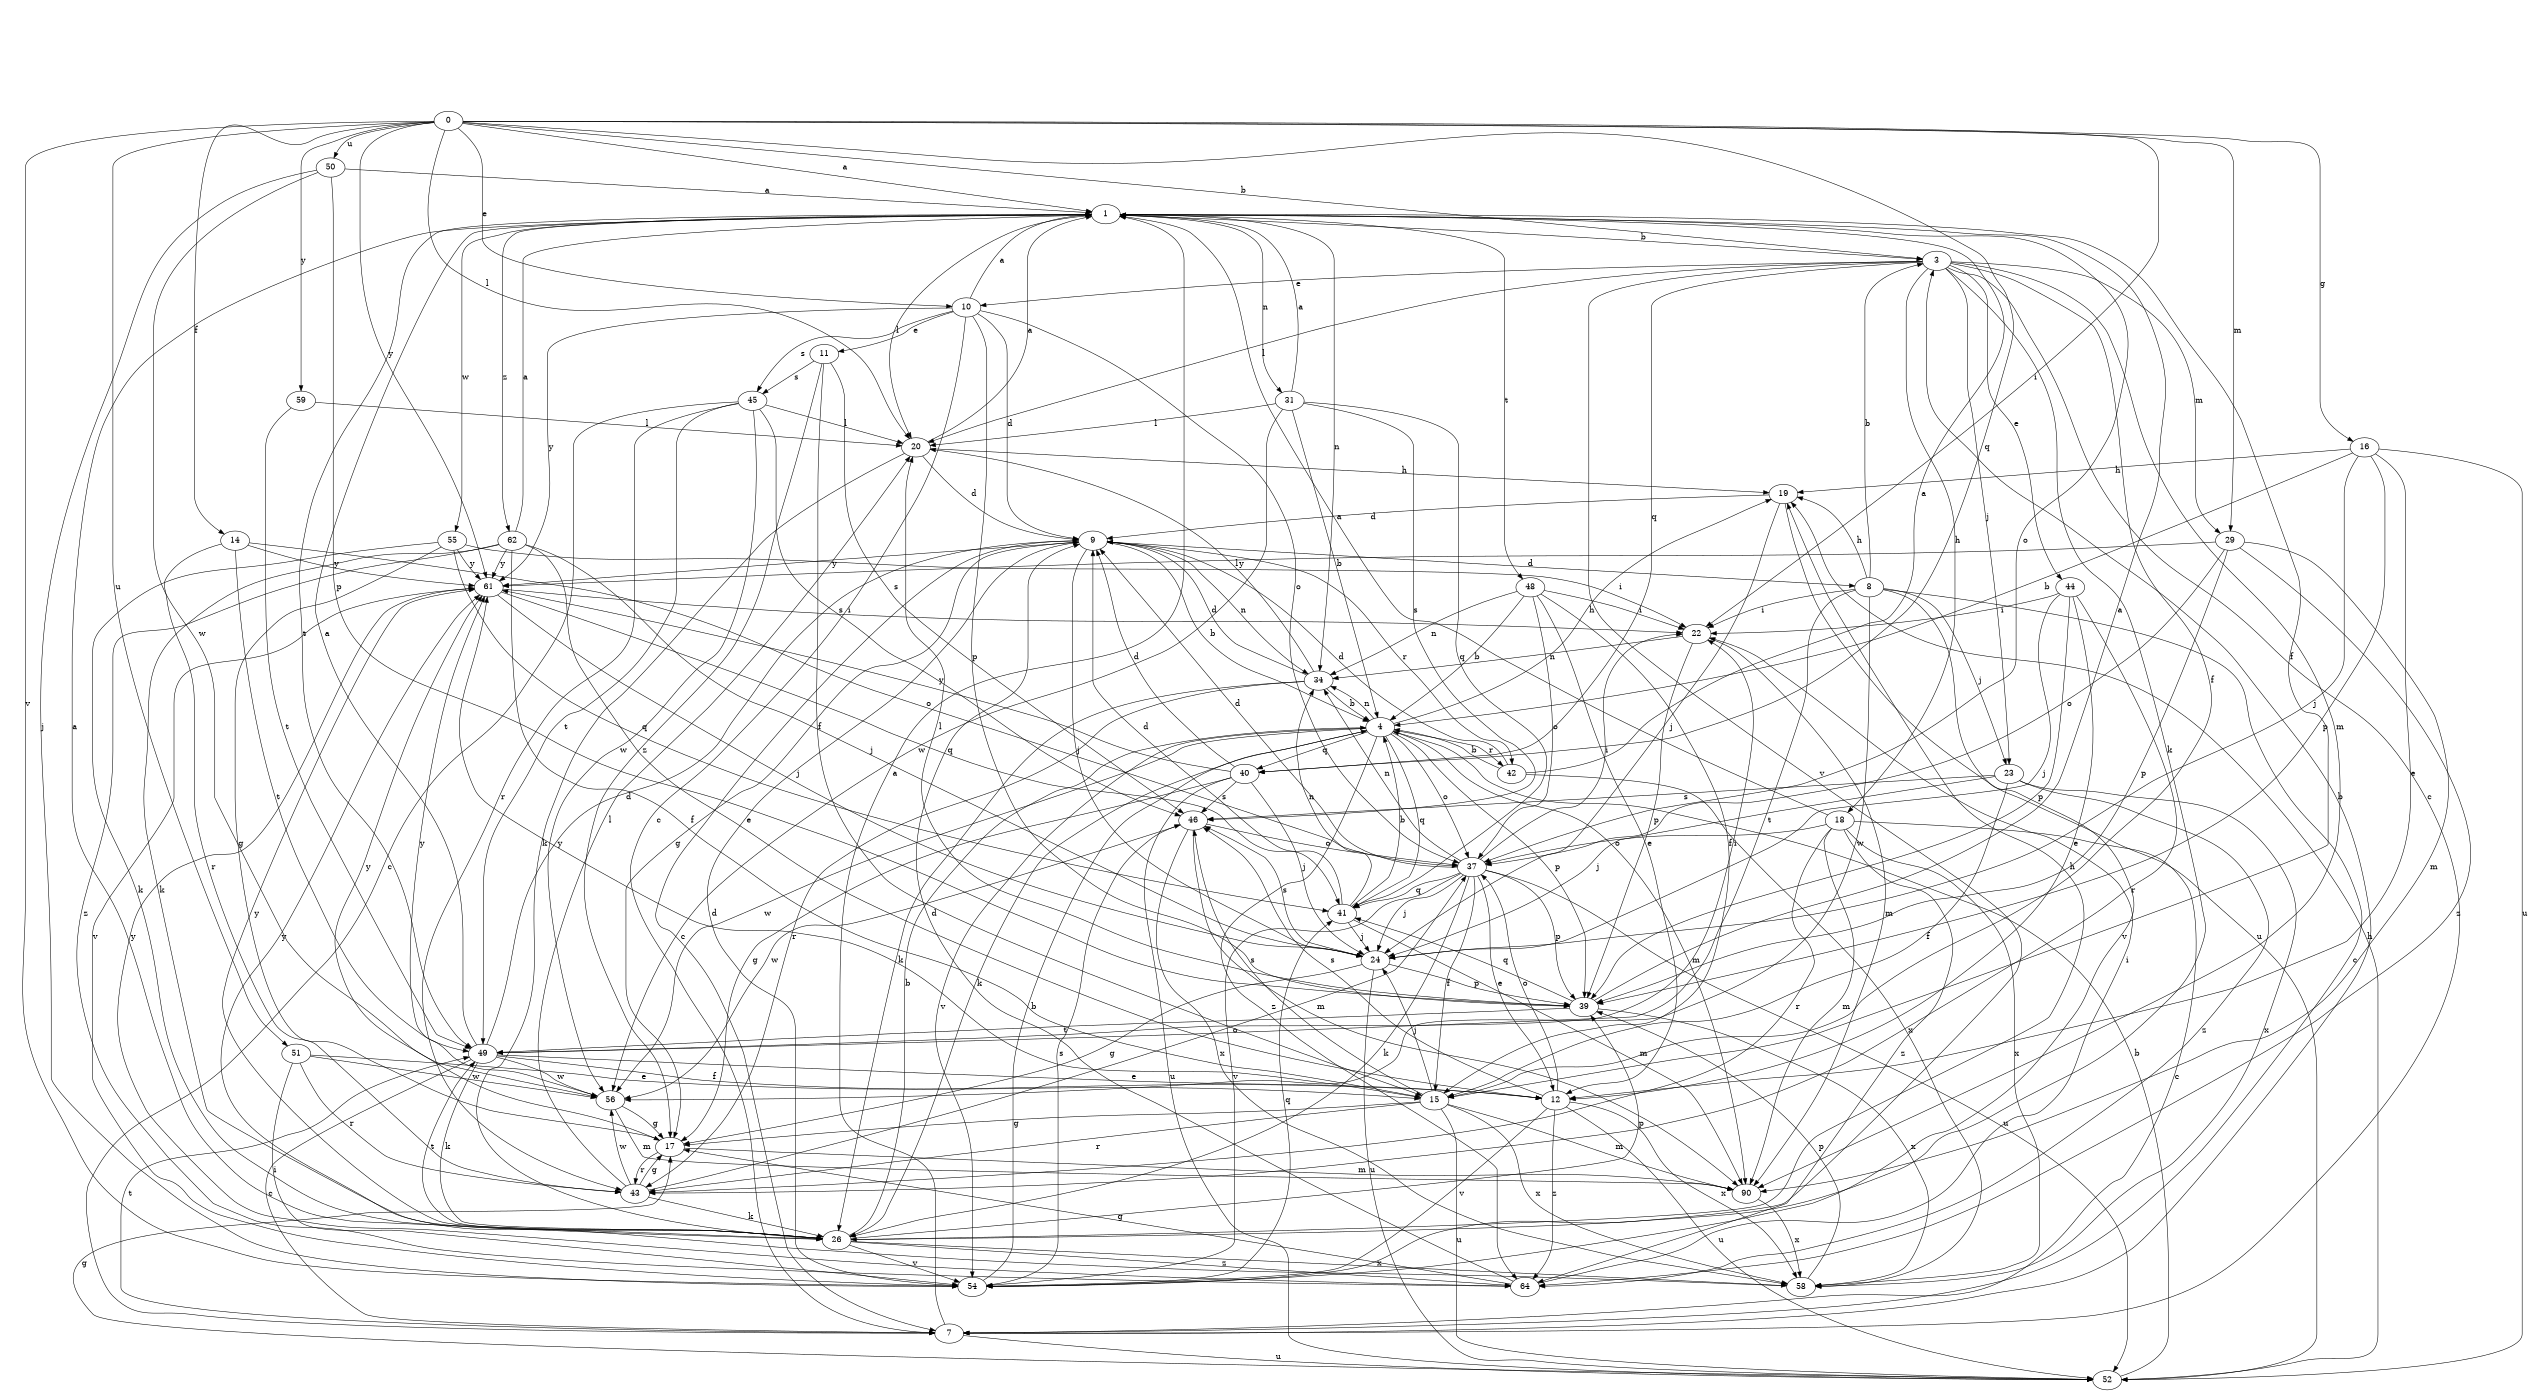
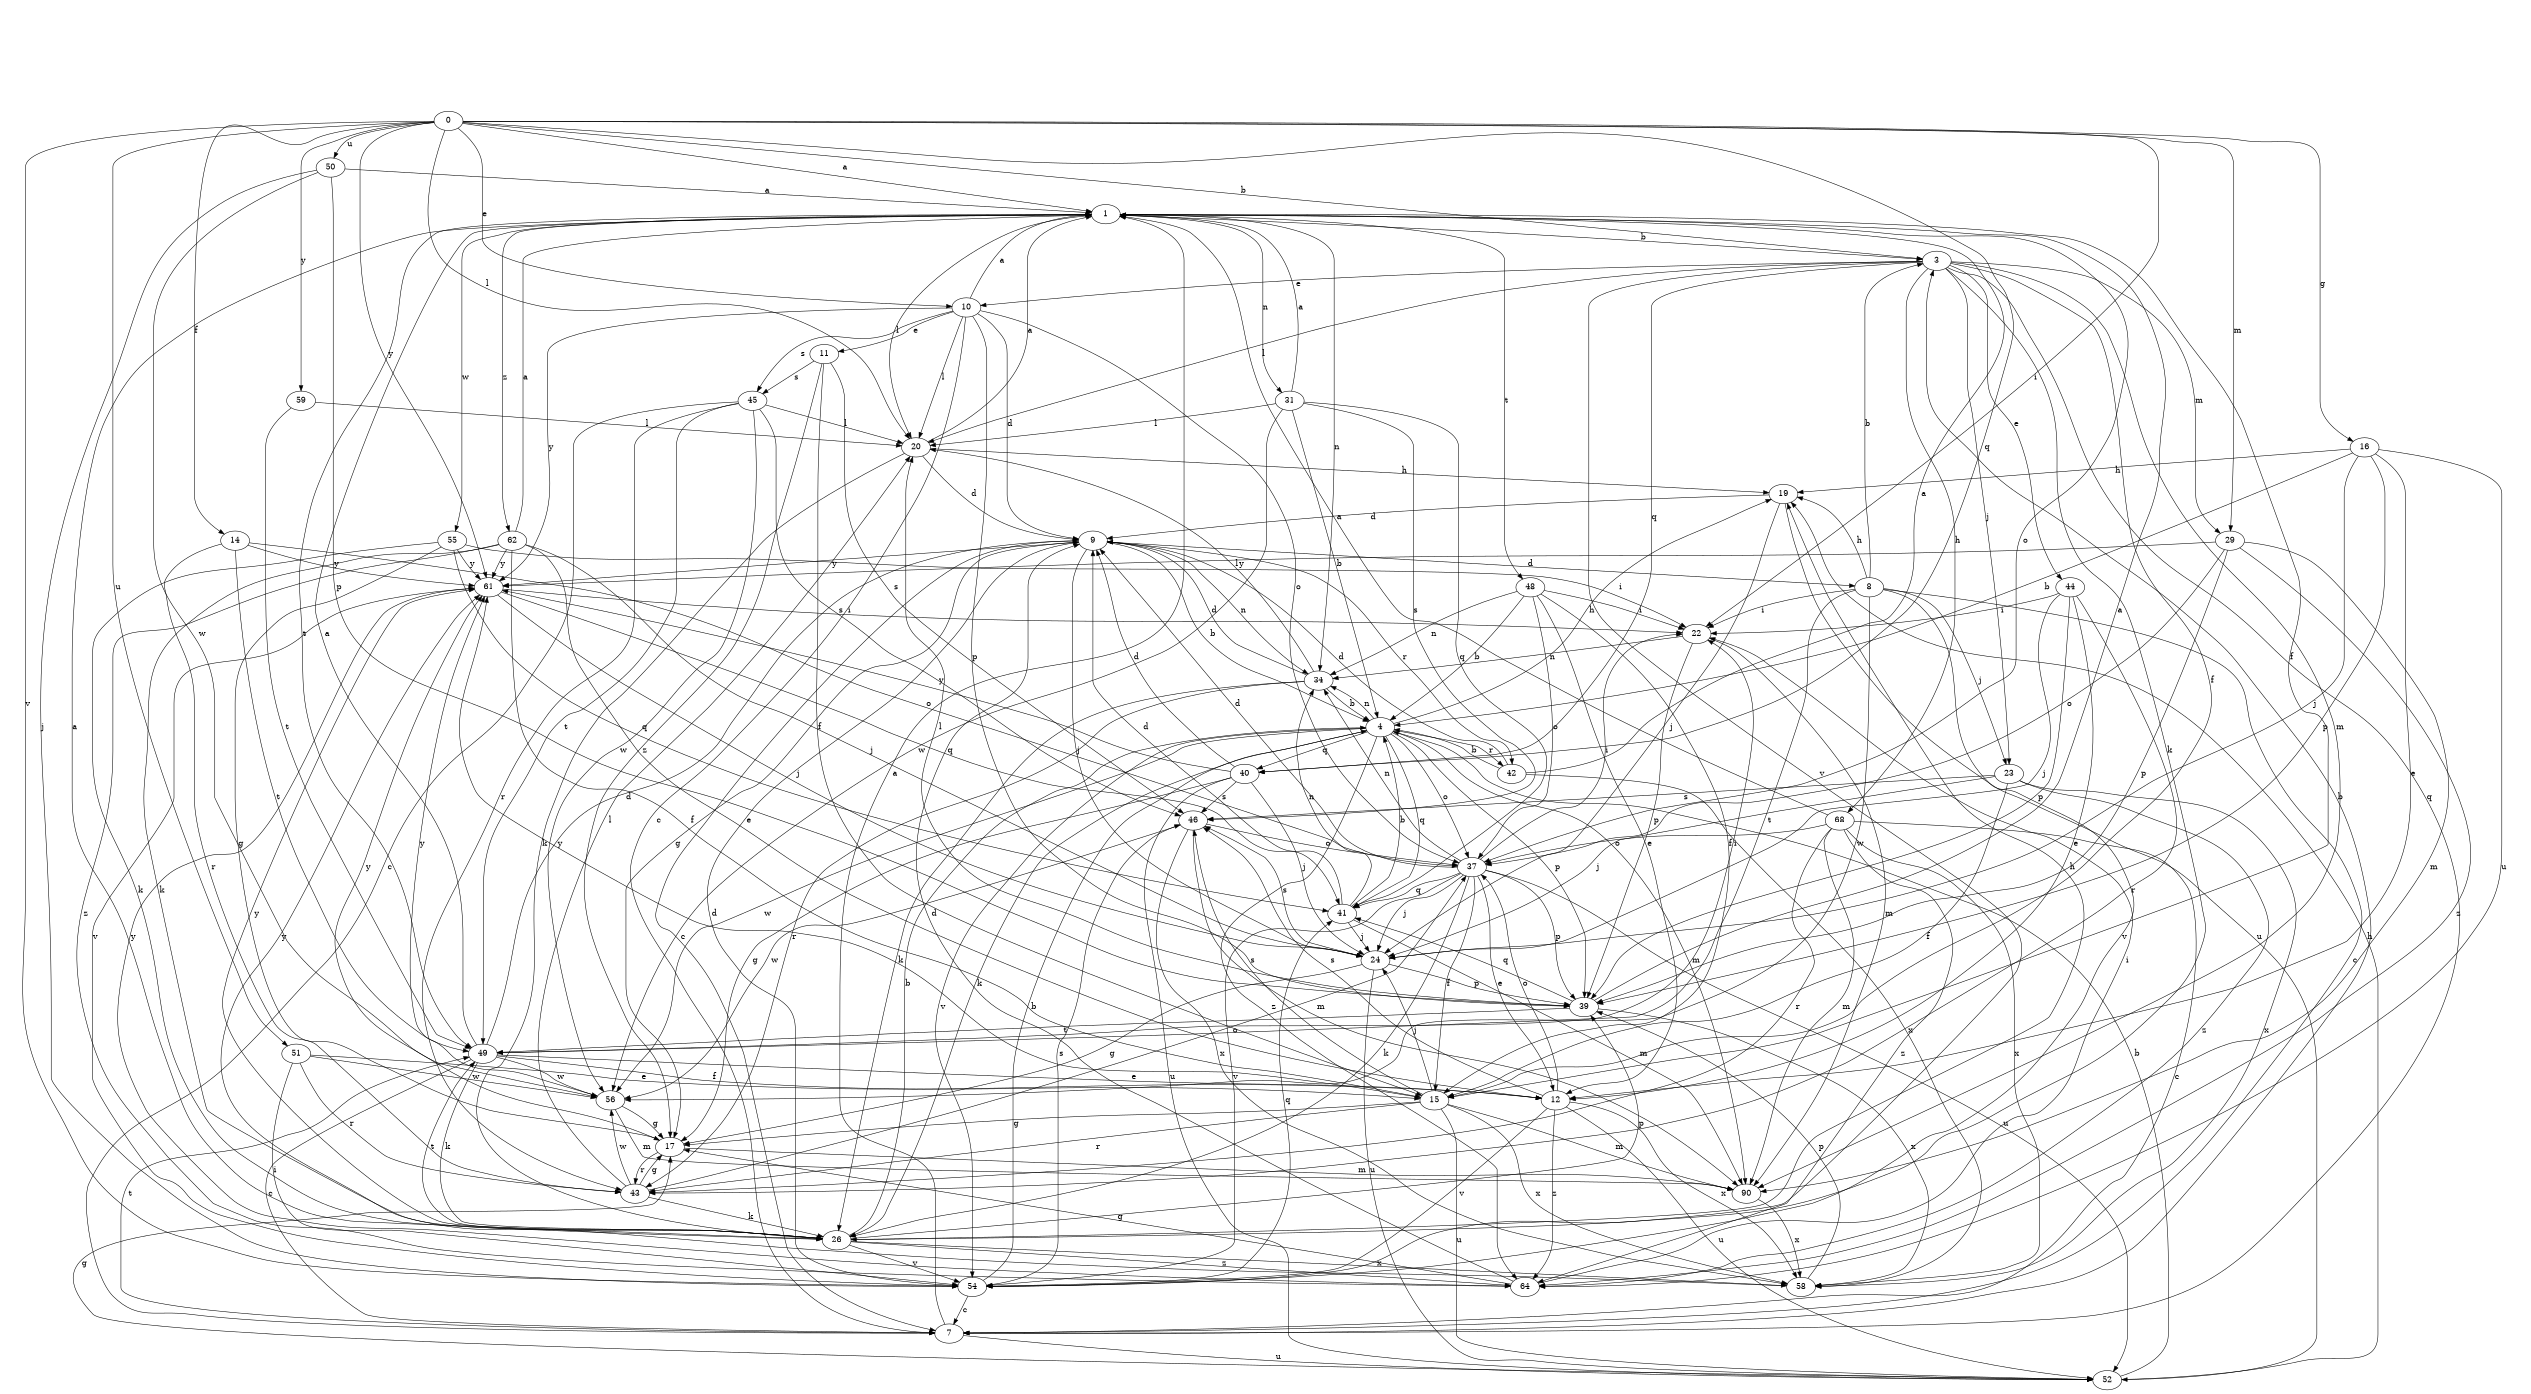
edge "10" -> "20": added, label "l"
edge "3" -> "7": label "c" -> "q"
node "18": label "18" -> "68"
edge "16" -> "52": now "16" -> "64"
edge "54" -> "7": added, label "c"
